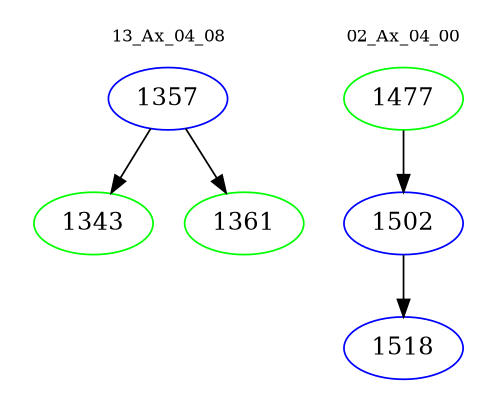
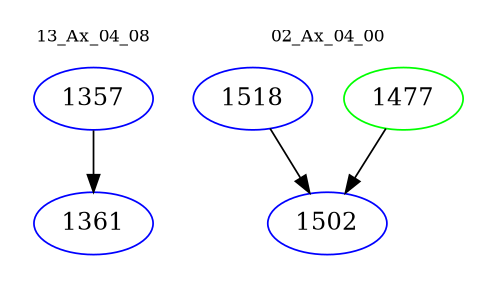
node "1343": removed
node "1361": color green -> blue
edge "1502" -> "1518": reversed
